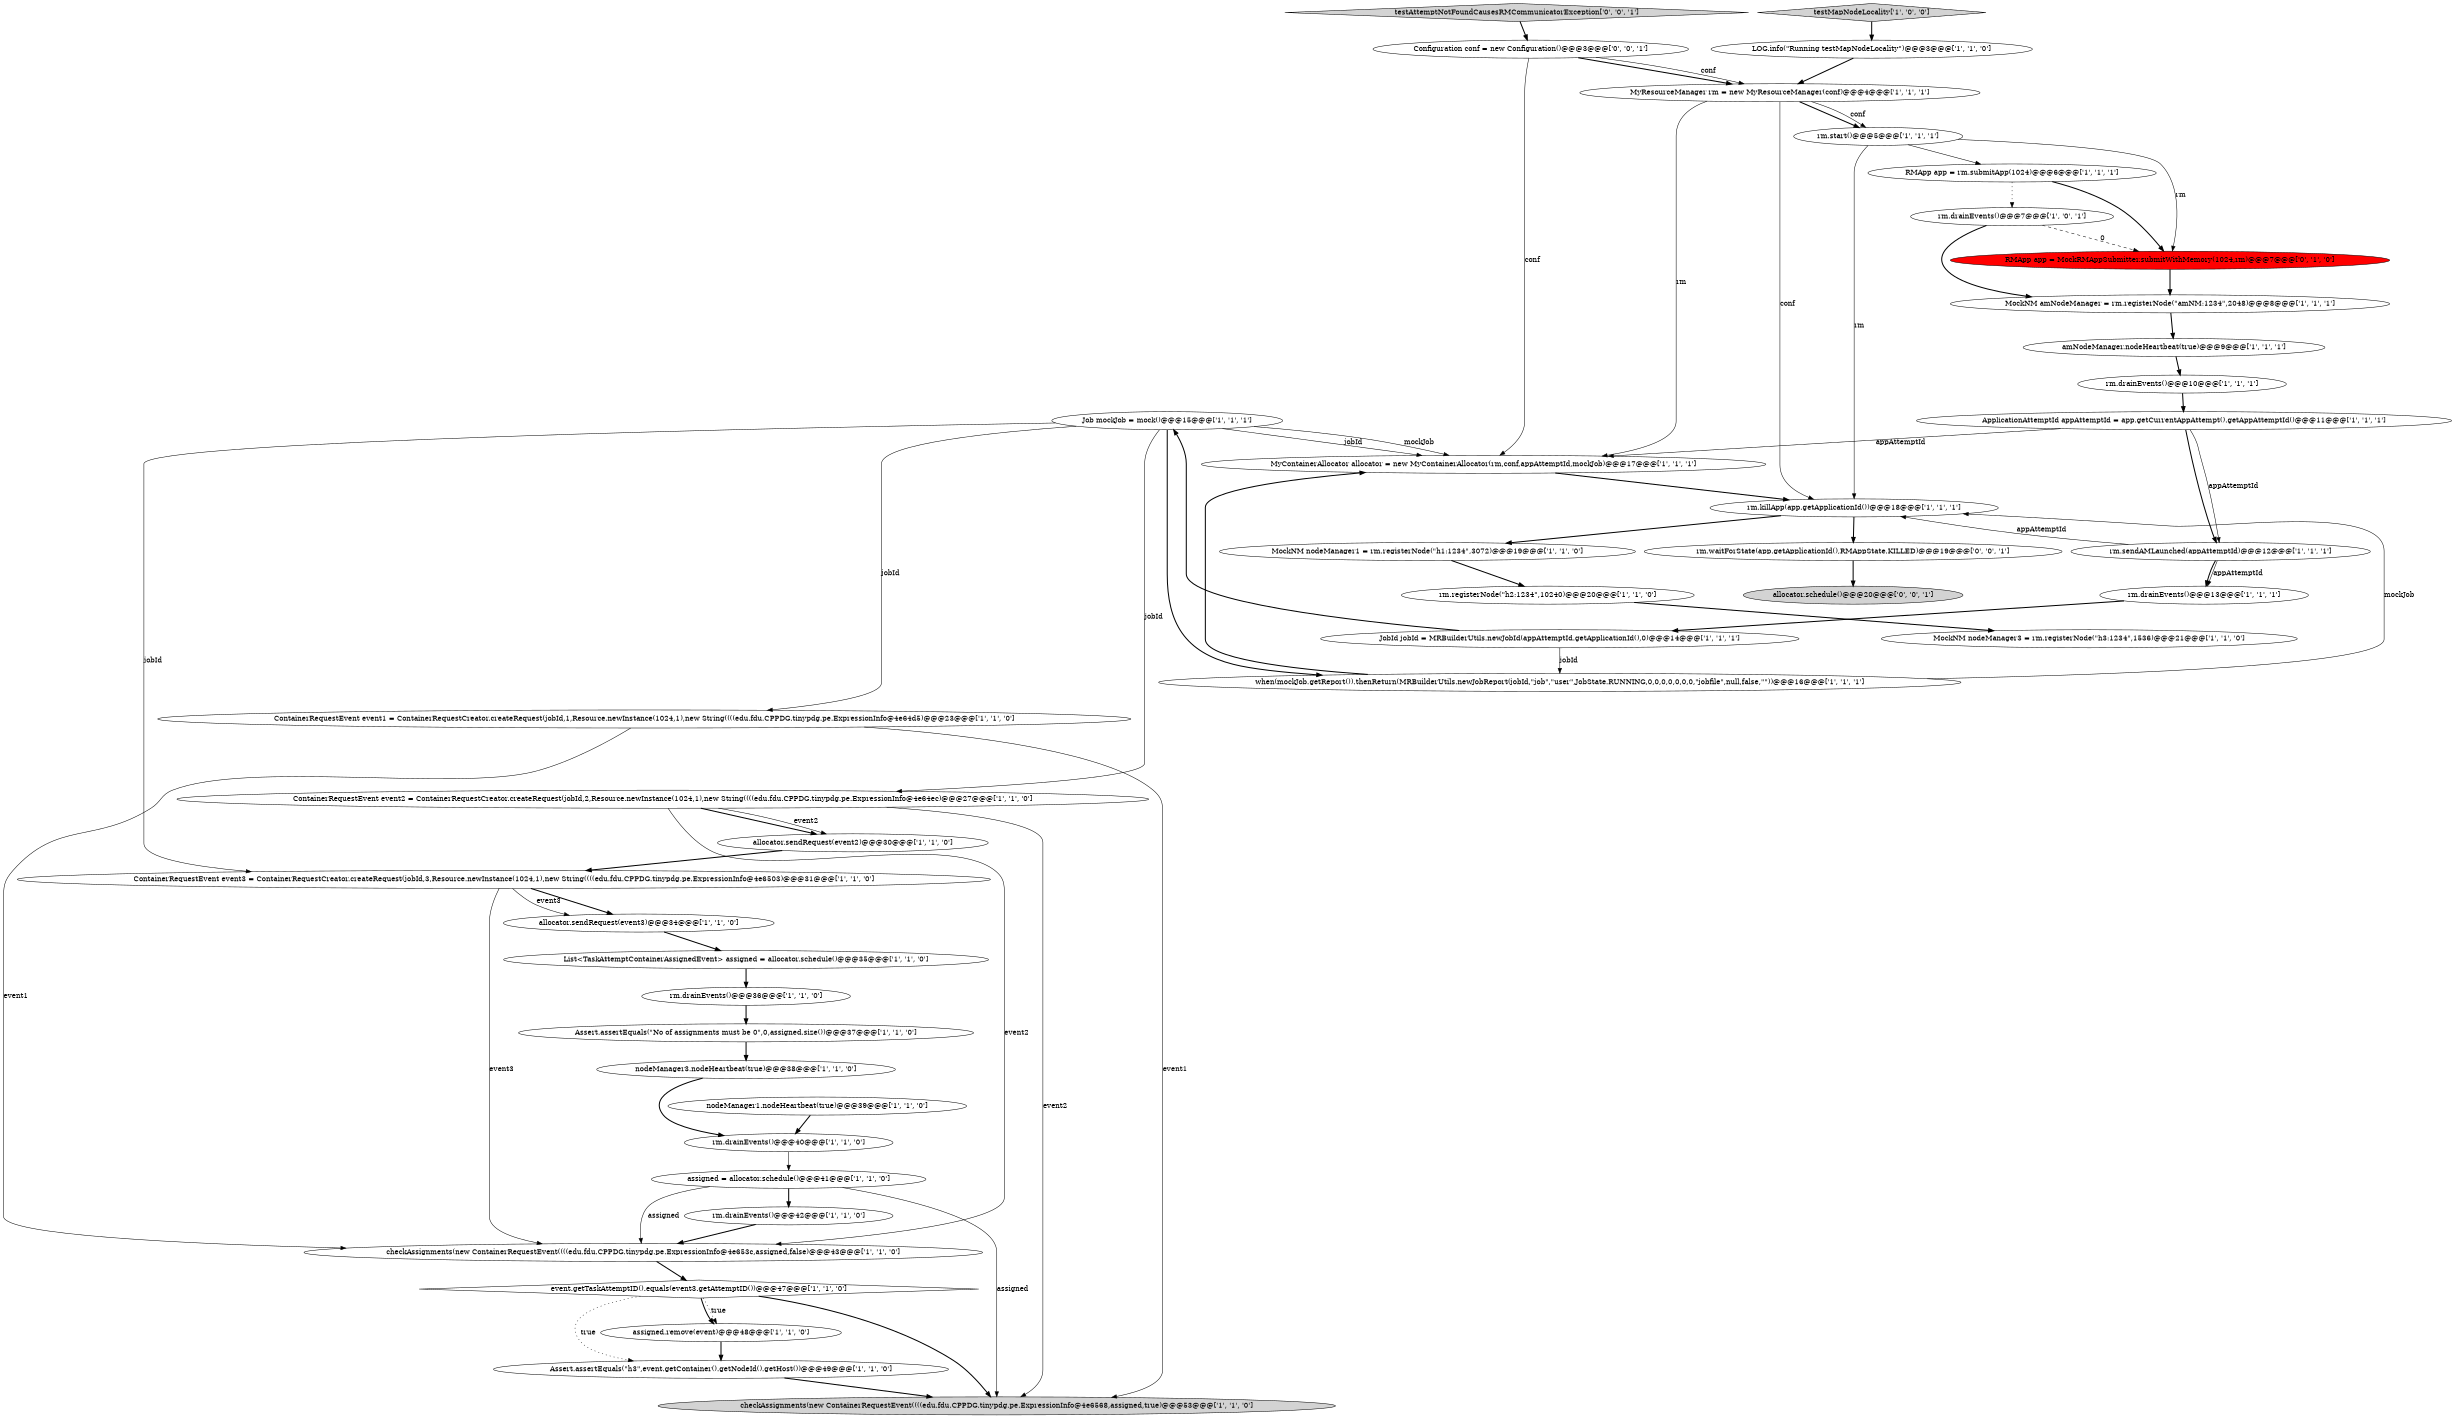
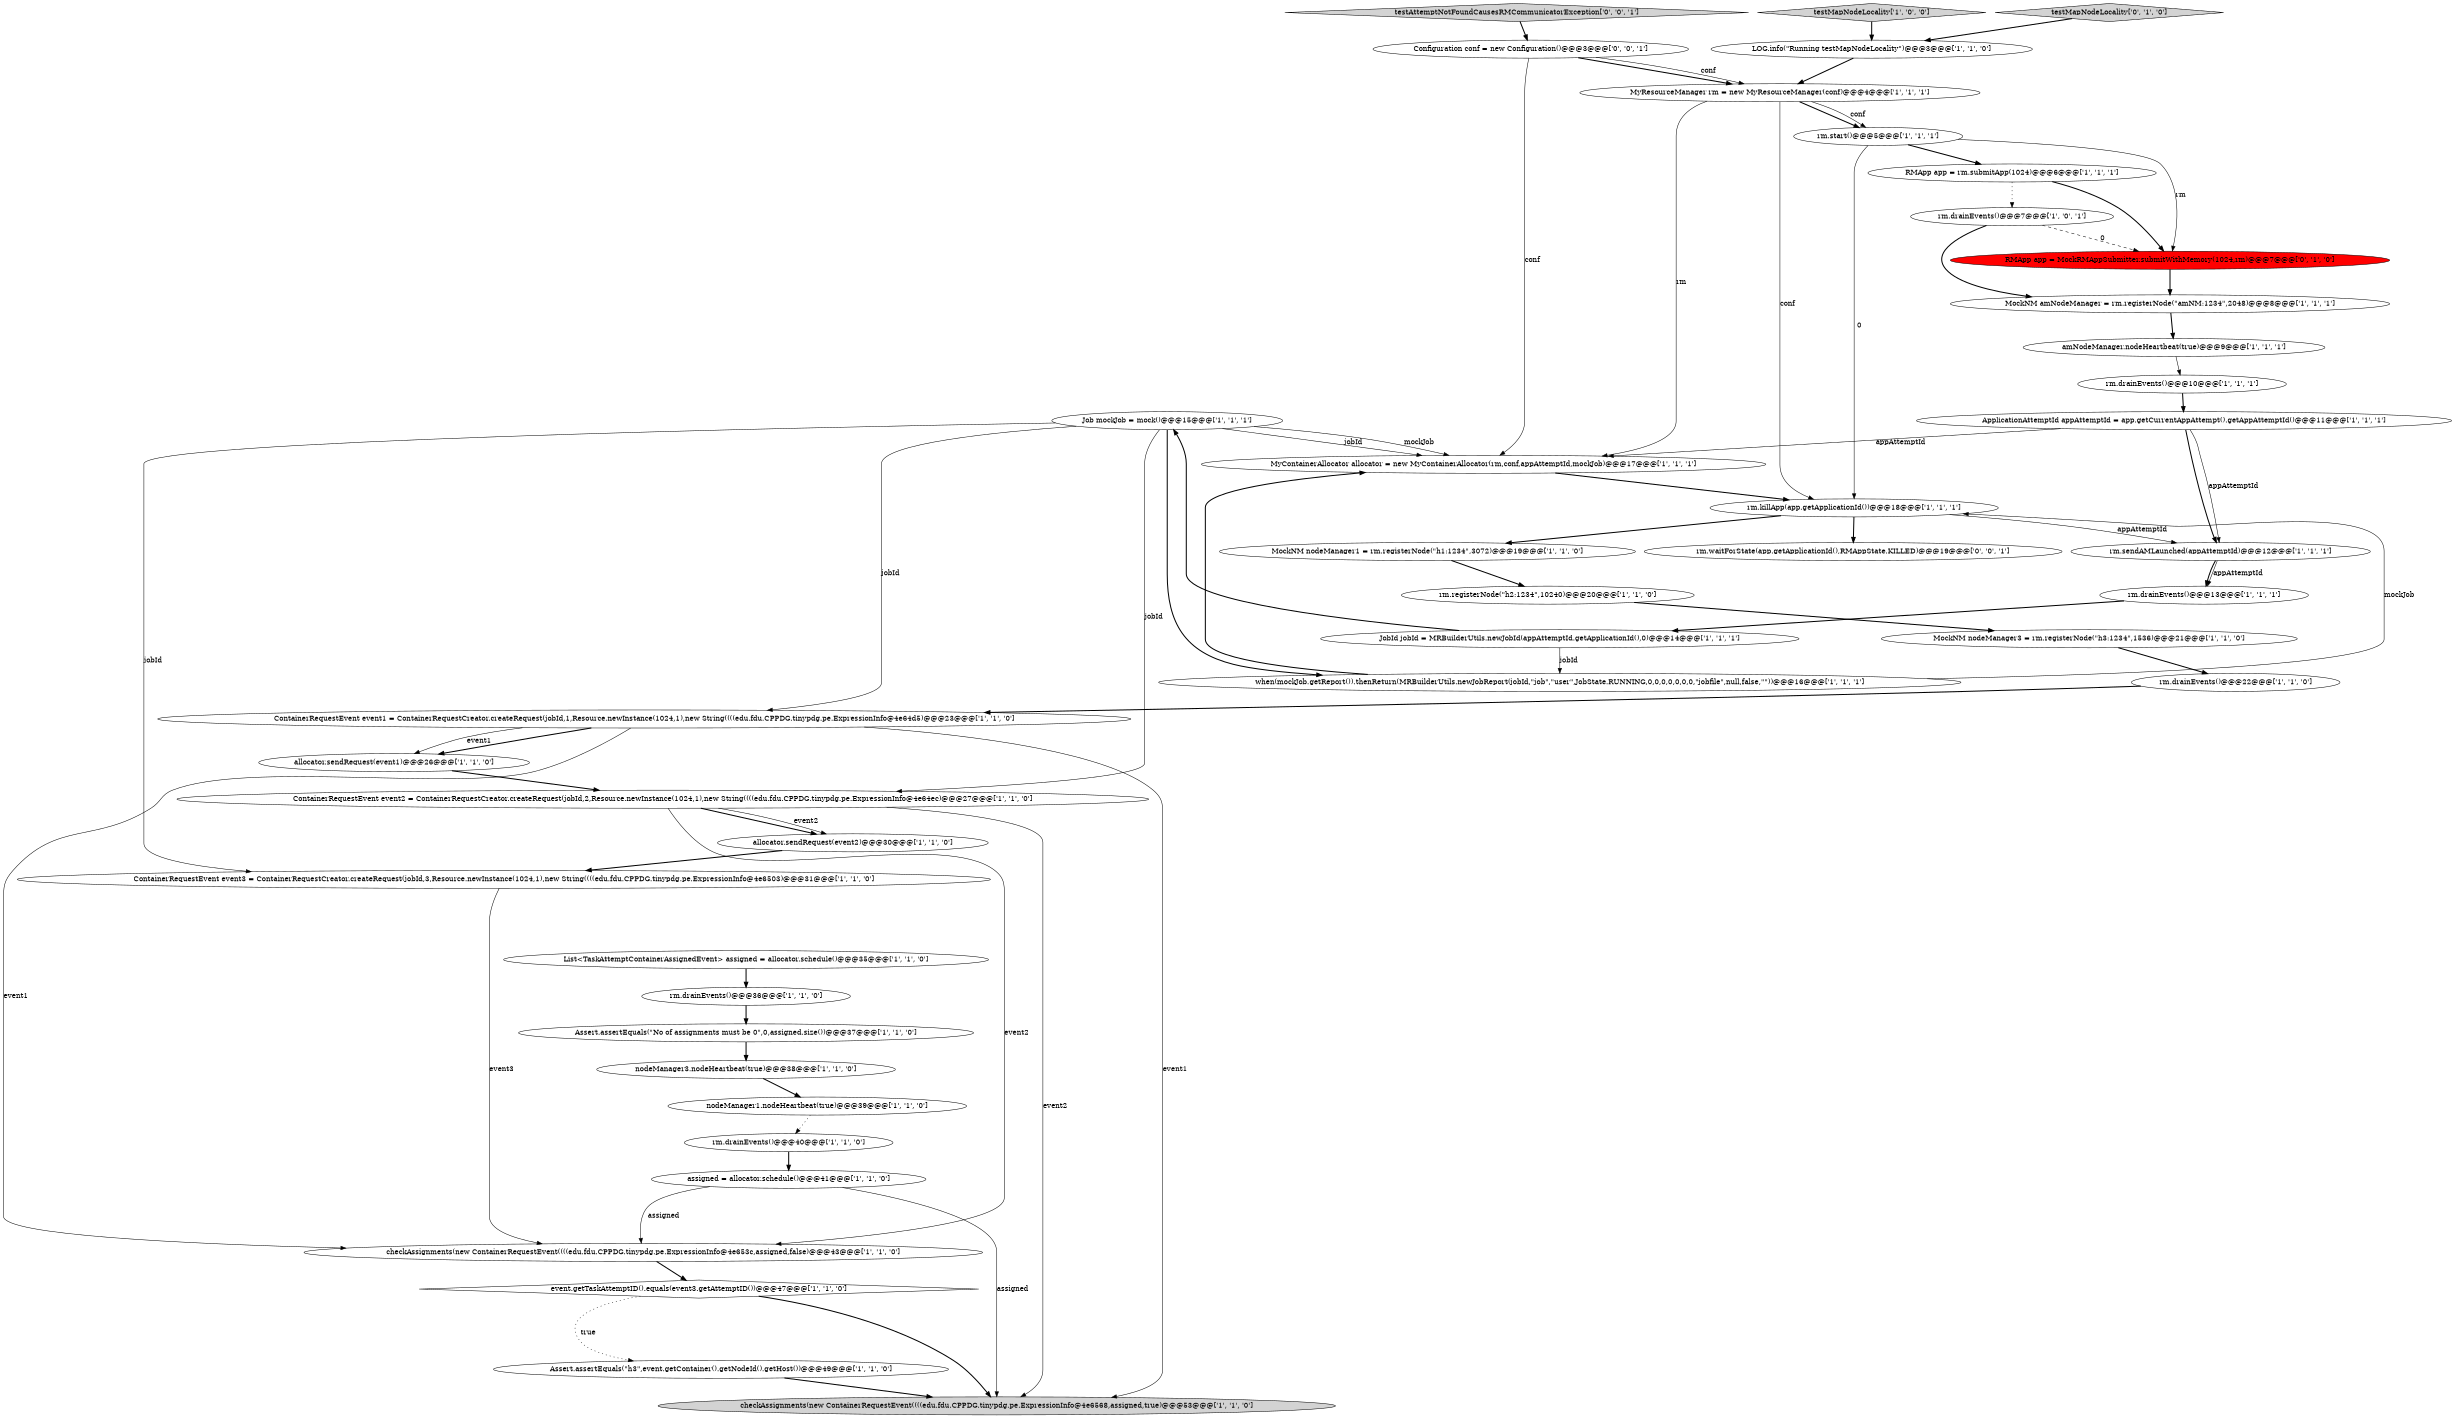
node "testMapNodeLocality['0', '1', '0']": added
edge "rm.start()@@@5@@@['1', '1', '1']" -> "RMApp app = rm.submitApp(1024)@@@6@@@['1', '1', '1']": style solid -> bold
edge "rm.start()@@@5@@@['1', '1', '1']" -> "rm.killApp(app.getApplicationId())@@@18@@@['1', '1', '1']": label "rm" -> "0"
edge "amNodeManager.nodeHeartbeat(true)@@@9@@@['1', '1', '1']" -> "rm.drainEvents()@@@10@@@['1', '1', '1']": style bold -> solid
edge "rm.sendAMLaunched(appAttemptId)@@@12@@@['1', '1', '1']" -> "rm.killApp(app.getApplicationId())@@@18@@@['1', '1', '1']": reversed
node "allocator.schedule()@@@20@@@['0', '0', '1']": removed
node "rm.drainEvents()@@@22@@@['1', '1', '0']": added
node "allocator.sendRequest(event1)@@@26@@@['1', '1', '0']": added
node "allocator.sendRequest(event3)@@@34@@@['1', '1', '0']": removed
edge "nodeManager3.nodeHeartbeat(true)@@@38@@@['1', '1', '0']" -> "rm.drainEvents()@@@40@@@['1', '1', '0']": now "nodeManager3.nodeHeartbeat(true)@@@38@@@['1', '1', '0']" -> "nodeManager1.nodeHeartbeat(true)@@@39@@@['1', '1', '0']"
edge "nodeManager1.nodeHeartbeat(true)@@@39@@@['1', '1', '0']" -> "rm.drainEvents()@@@40@@@['1', '1', '0']": style bold -> dotted
edge "rm.drainEvents()@@@40@@@['1', '1', '0']" -> "assigned = allocator.schedule()@@@41@@@['1', '1', '0']": style solid -> bold
node "rm.drainEvents()@@@42@@@['1', '1', '0']": removed
node "assigned.remove(event)@@@48@@@['1', '1', '0']": removed
